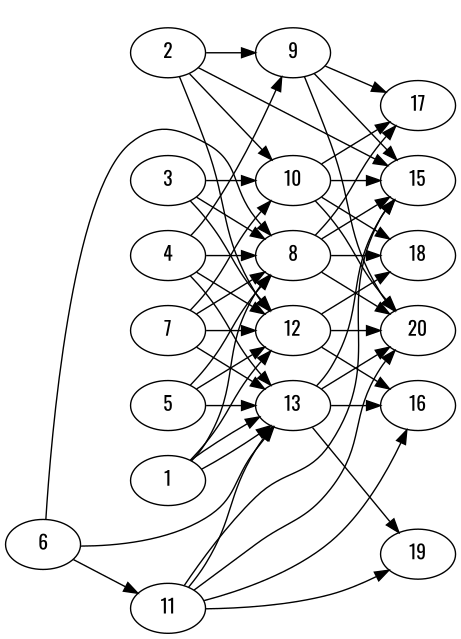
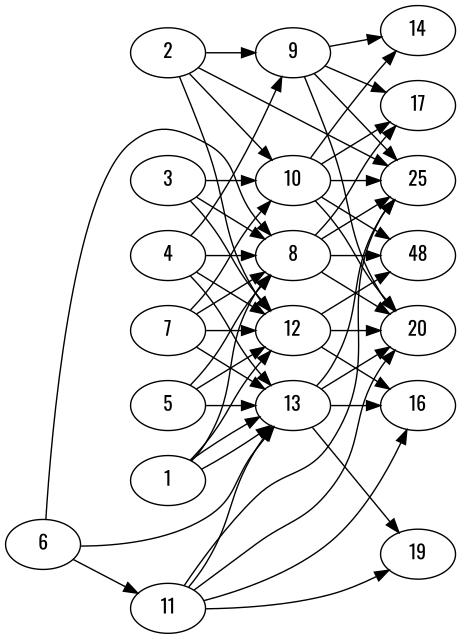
node "14": added
node "15": label "15" -> "25"
node "18": label "18" -> "48"
